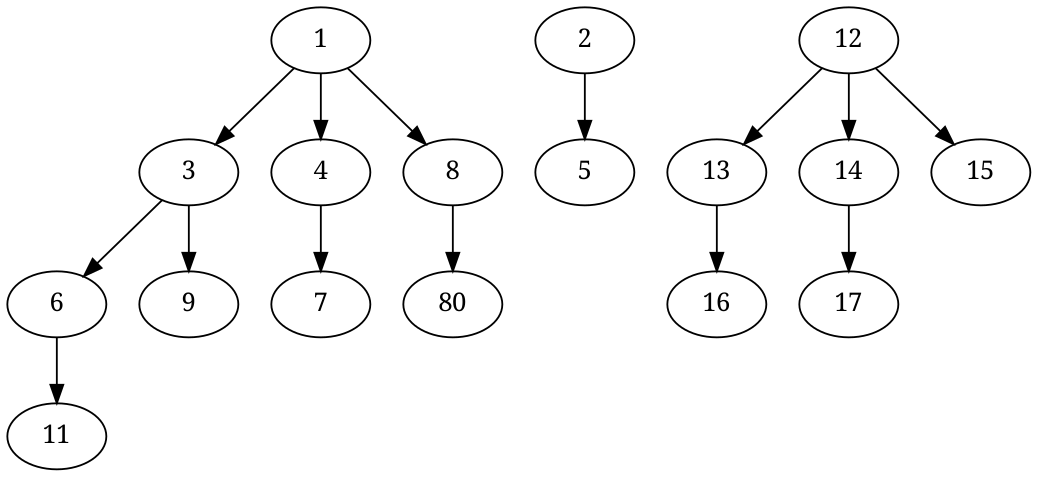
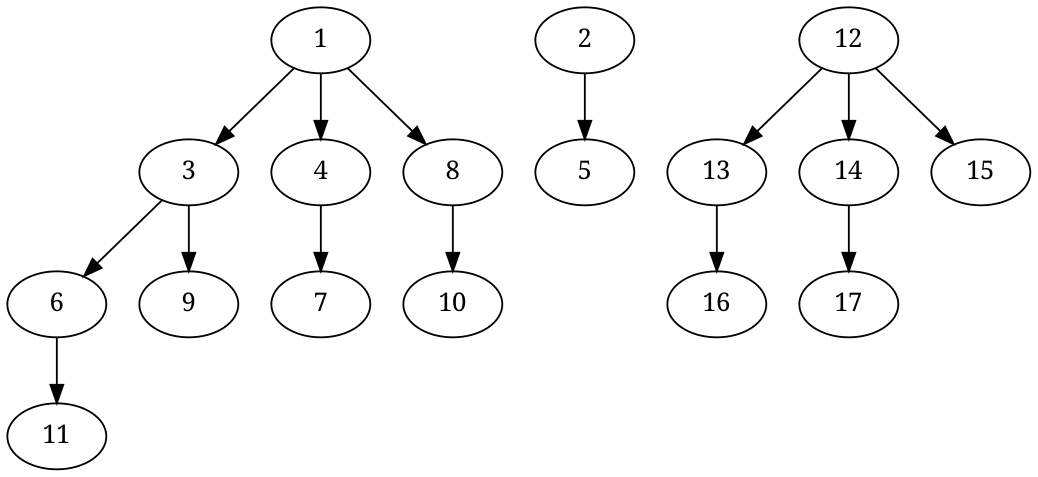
node "80": label "80" -> "10"
